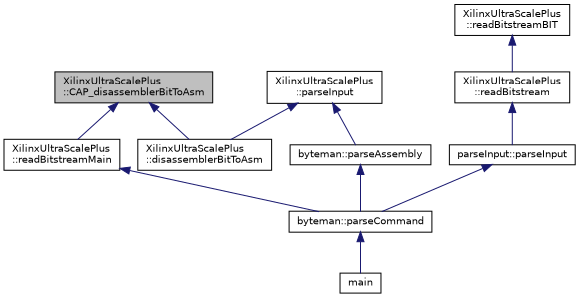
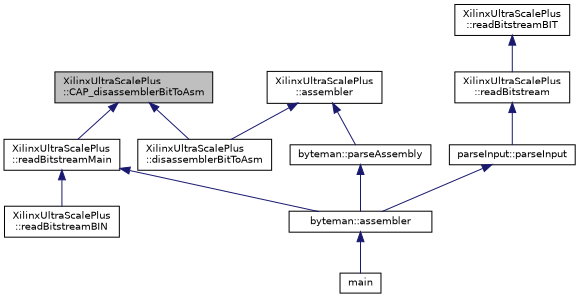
node "XilinxUltraScalePlus ::parseInput": label "XilinxUltraScalePlus ::parseInput" -> "XilinxUltraScalePlus ::assembler"
node "XilinxUltraScalePlus ::readBitstreamBIN": added
node "byteman::parseCommand": label "byteman::parseCommand" -> "byteman::assembler"
